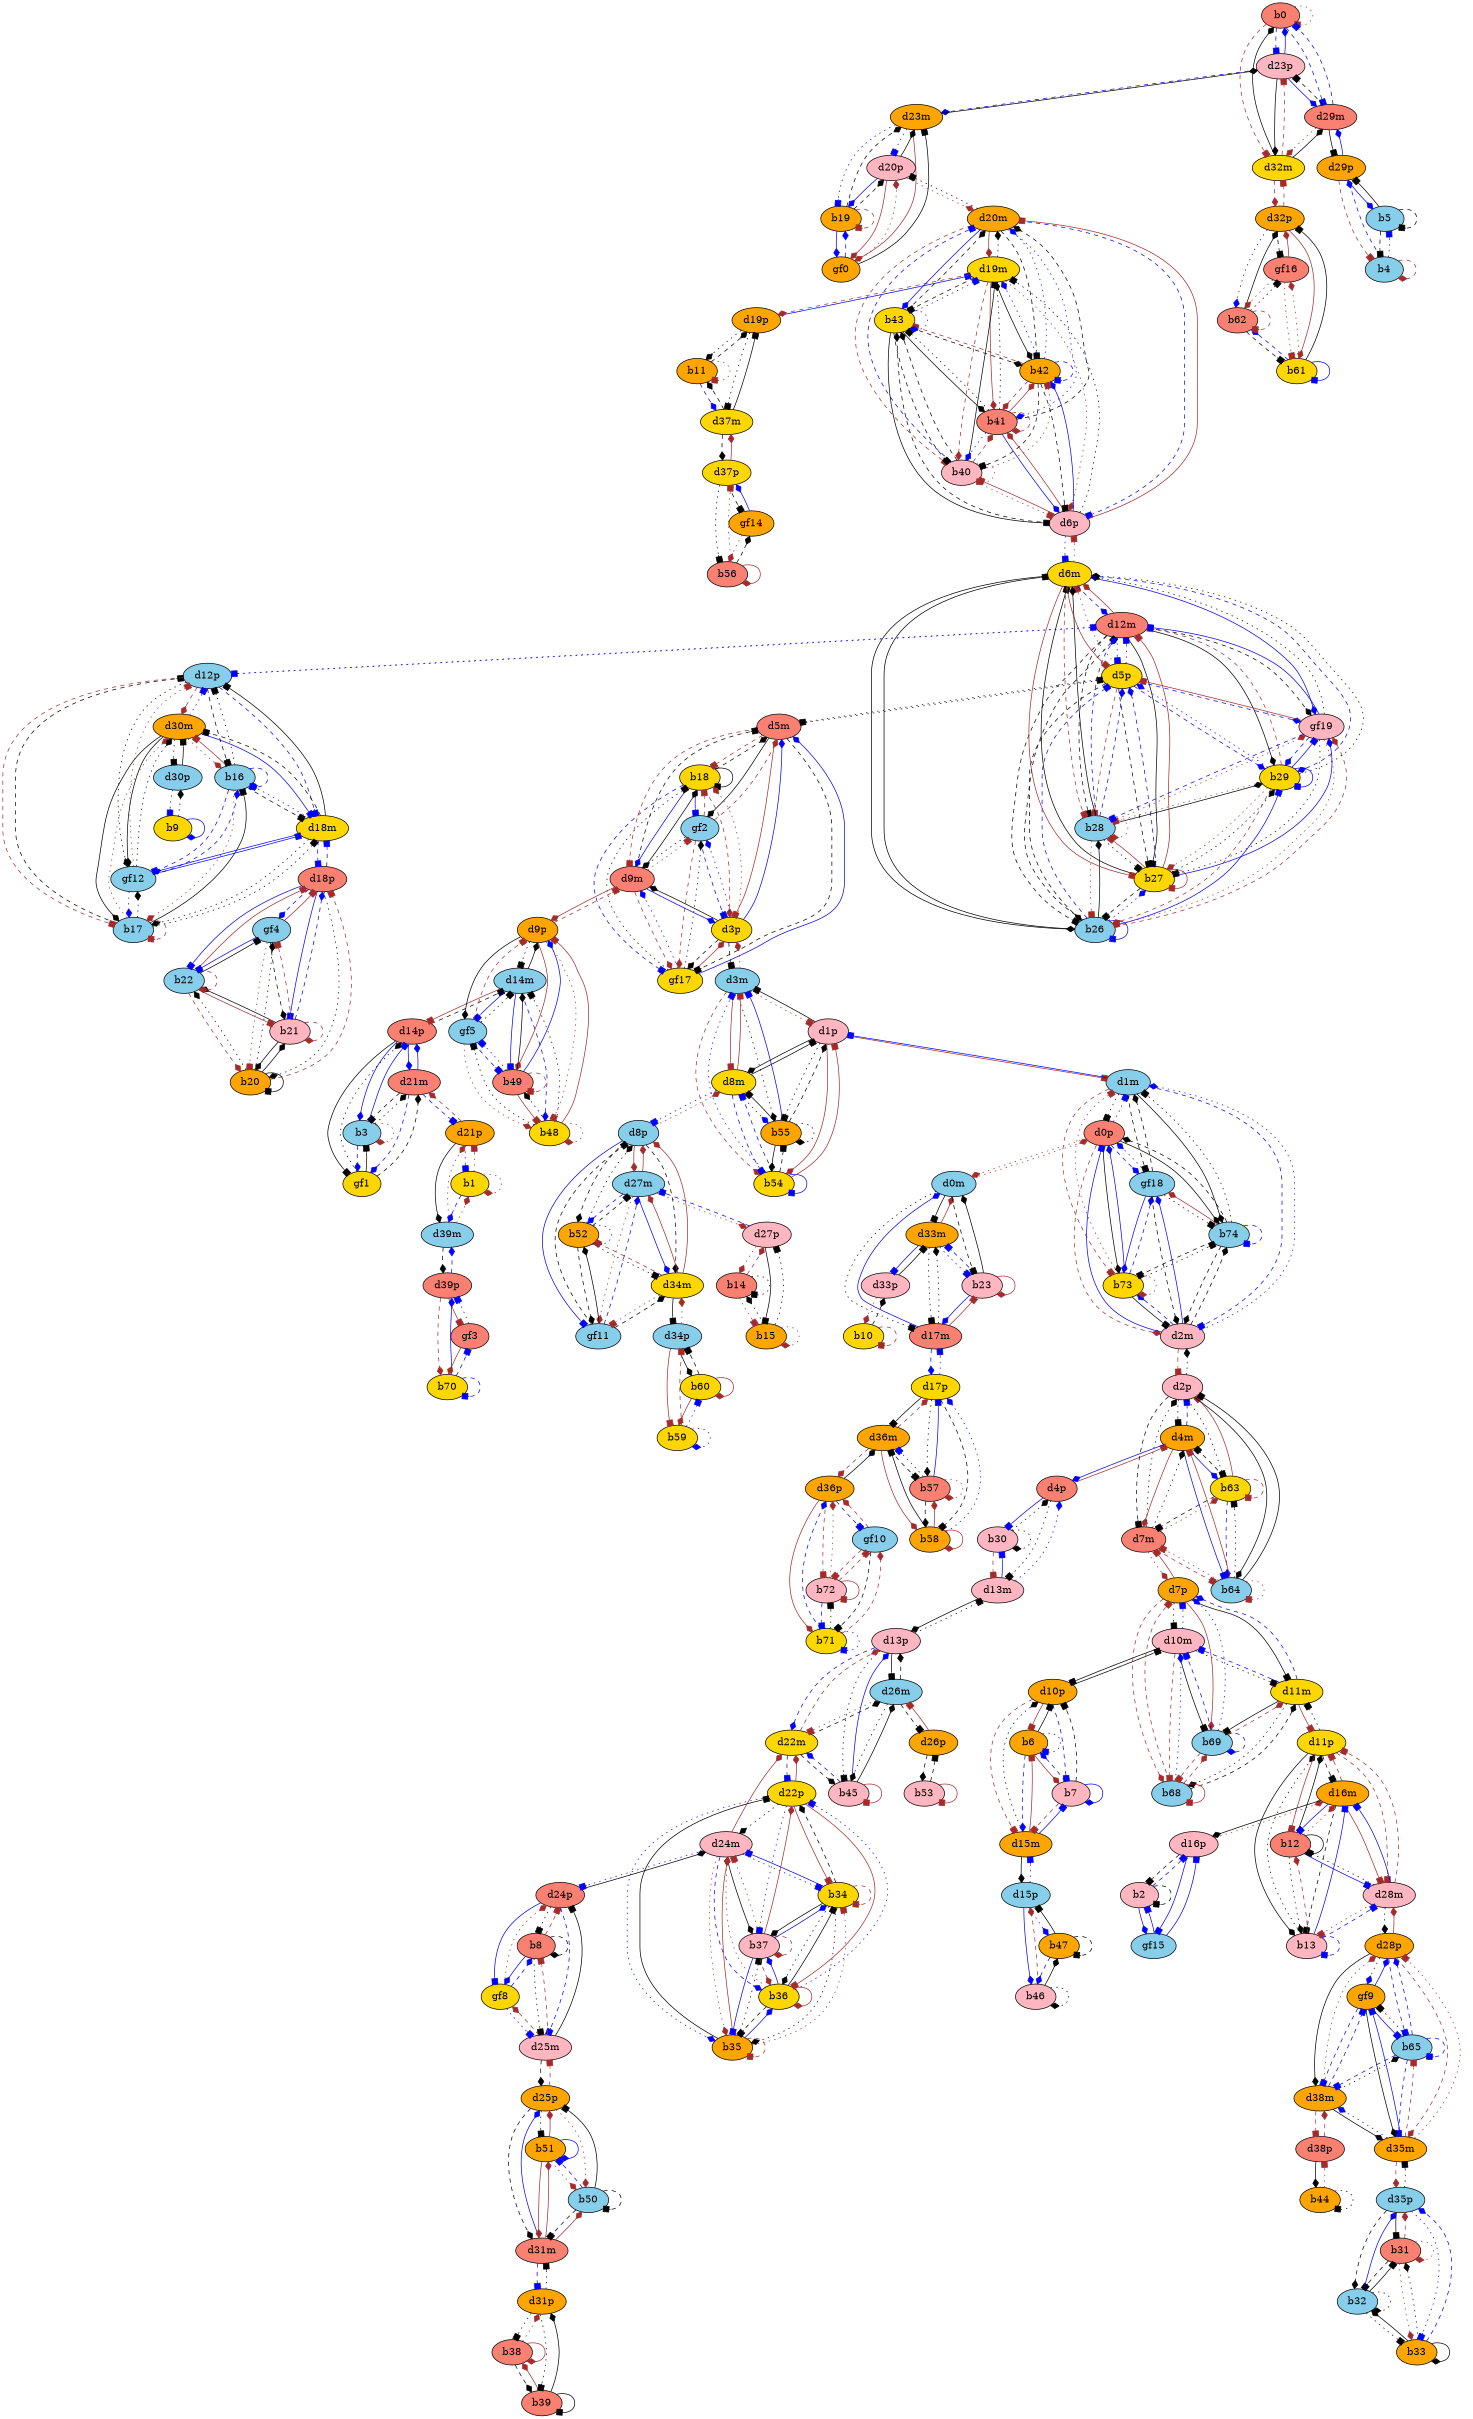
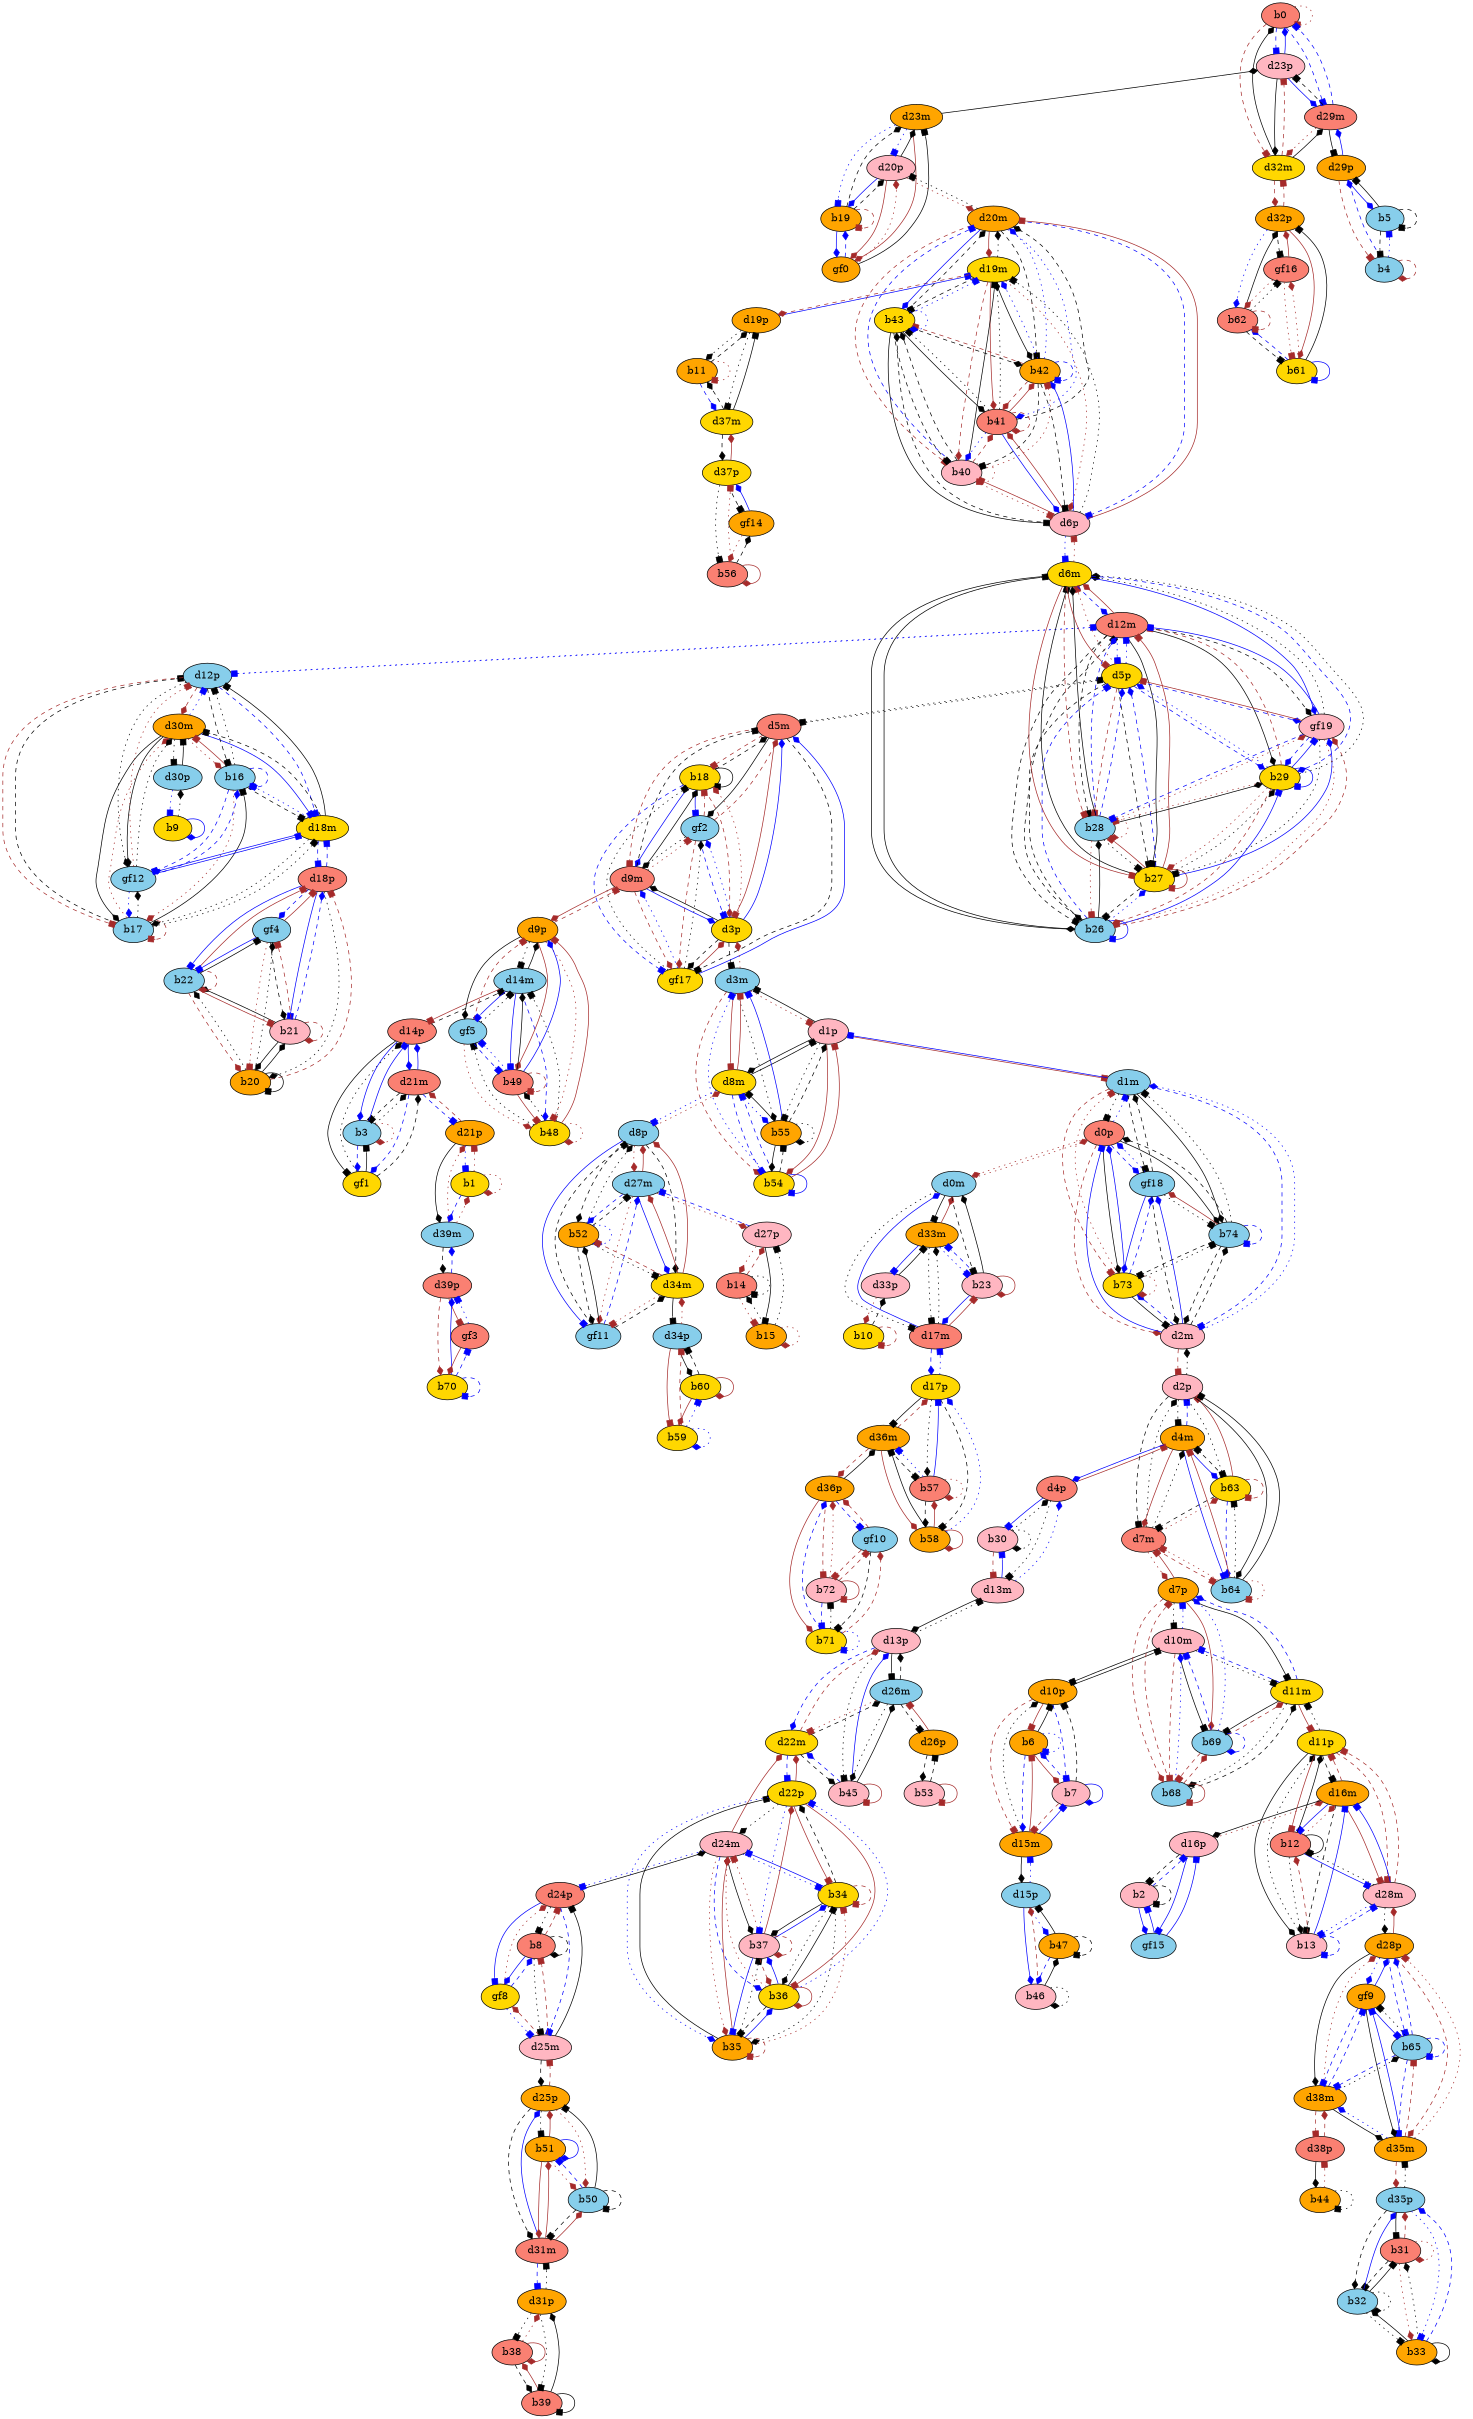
edge "d23p" -> "d23m": removed
edge "d8p" -> "d27m": style solid -> dotted
edge "d28m" -> "b13": color brown -> blue
